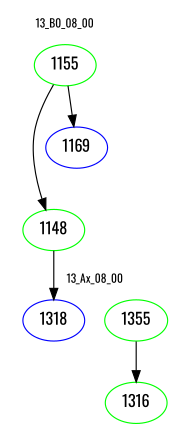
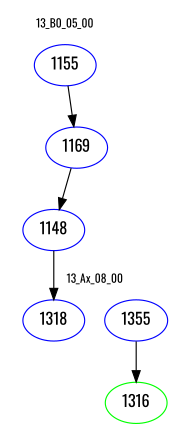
cluster "13_B0_08_00": label "13_B0_08_00" -> "13_B0_05_00"
node "1155": color green -> blue
edge "1155" -> "1148": now "1169" -> "1148"
node "1148": color green -> blue
node "1355": color green -> blue
